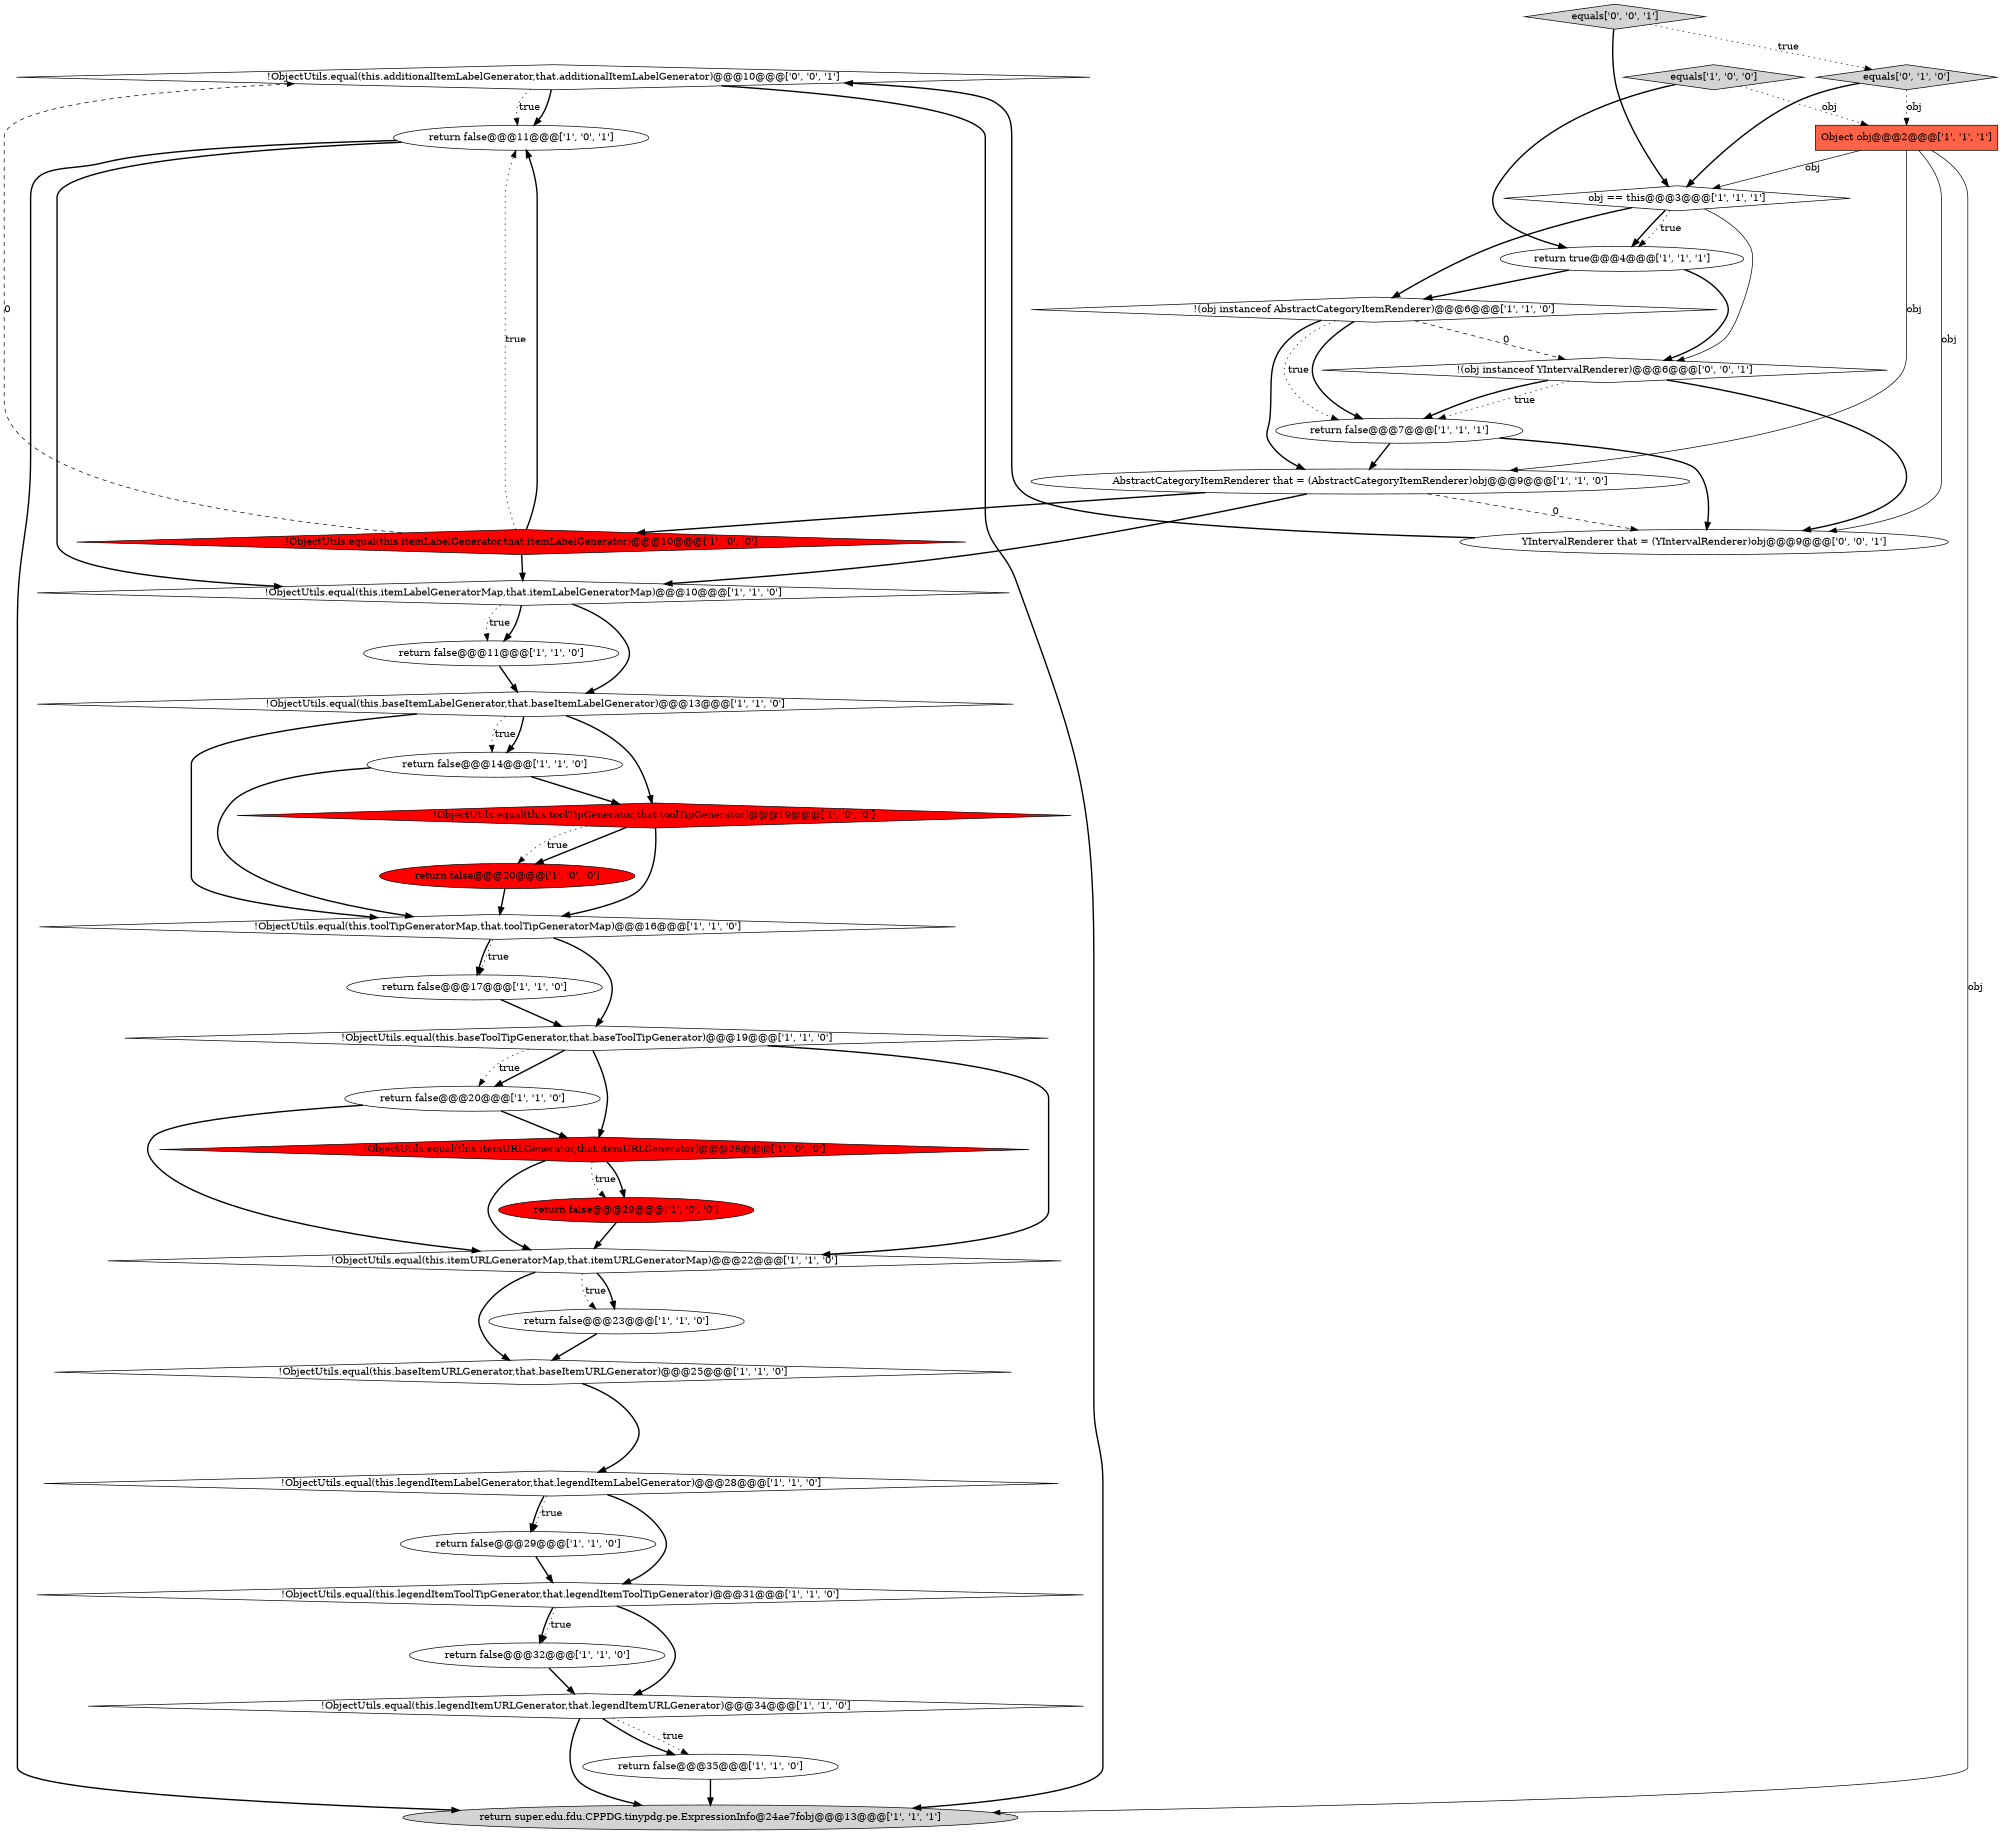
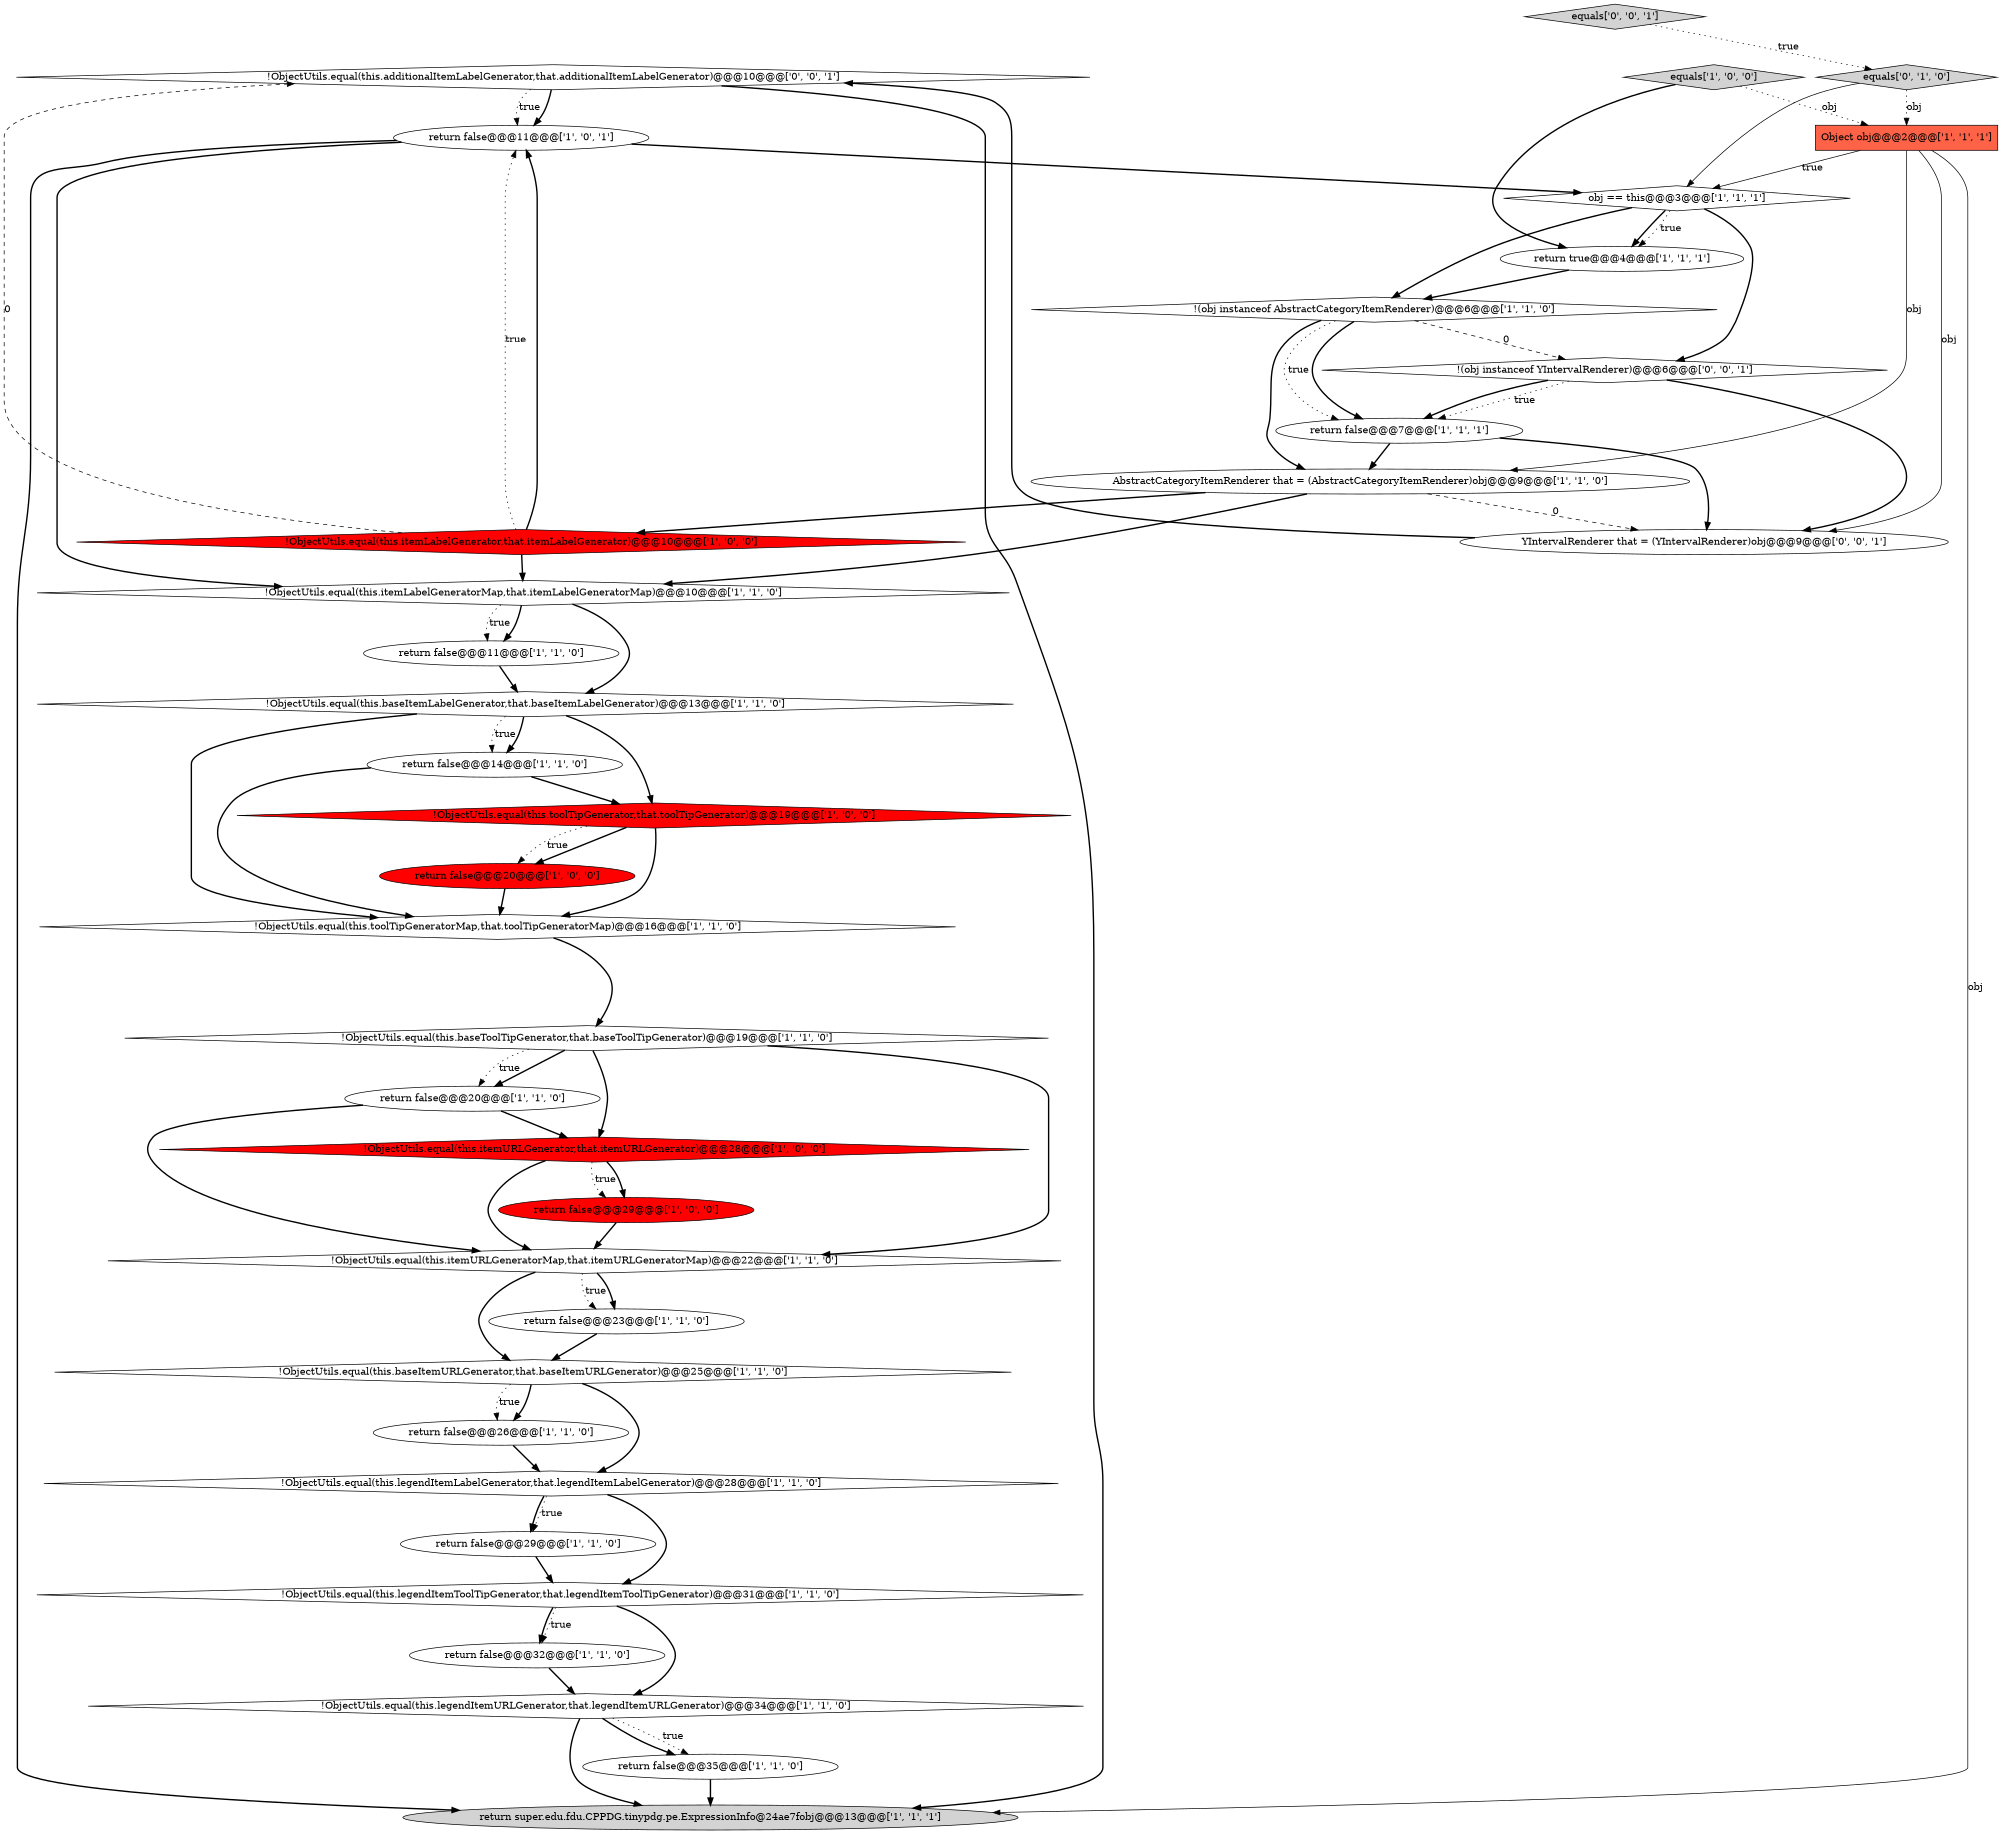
edge "equals['0', '0', '1']" -> "obj == this@@@3@@@['1', '1', '1']": now "return false@@@11@@@['1', '0', '1']" -> "obj == this@@@3@@@['1', '1', '1']"
edge "equals['0', '1', '0']" -> "obj == this@@@3@@@['1', '1', '1']": style bold -> solid
edge "Object obj@@@2@@@['1', '1', '1']" -> "obj == this@@@3@@@['1', '1', '1']": label "obj" -> "true"
edge "obj == this@@@3@@@['1', '1', '1']" -> "!(obj instanceof YIntervalRenderer)@@@6@@@['0', '0', '1']": style solid -> bold
edge "return true@@@4@@@['1', '1', '1']" -> "!(obj instanceof YIntervalRenderer)@@@6@@@['0', '0', '1']": removed
node "return false@@@17@@@['1', '1', '0']": removed
node "return false@@@26@@@['1', '1', '0']": added
